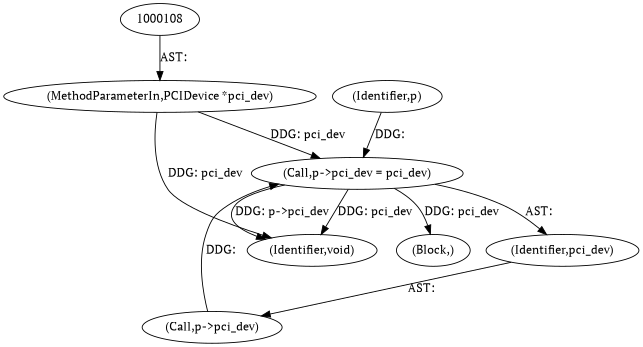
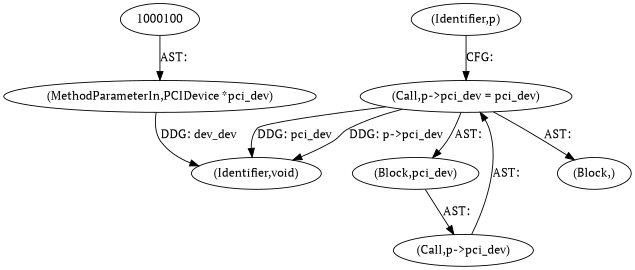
node "1000108": label "1000108" -> "1000100"
edge "(MethodParameterIn,PCIDevice *pci_dev)" -> "(Call,p->pci_dev = pci_dev)": removed, label "DDG: pci_dev"
edge "(Identifier,p)" -> "(Call,p->pci_dev = pci_dev)": label "DDG: " -> "CFG: "
edge "(MethodParameterIn,PCIDevice *pci_dev)" -> "(Identifier,void)": label "DDG: pci_dev" -> "DDG: dev_dev"
edge "(Call,p->pci_dev = pci_dev)" -> "(Block,)": label "DDG: pci_dev" -> "AST: "
edge "(Call,p->pci_dev)" -> "(Call,p->pci_dev = pci_dev)": label "DDG: " -> "AST: "
node "(Identifier,pci_dev)": label "(Identifier,pci_dev)" -> "(Block,pci_dev)"
